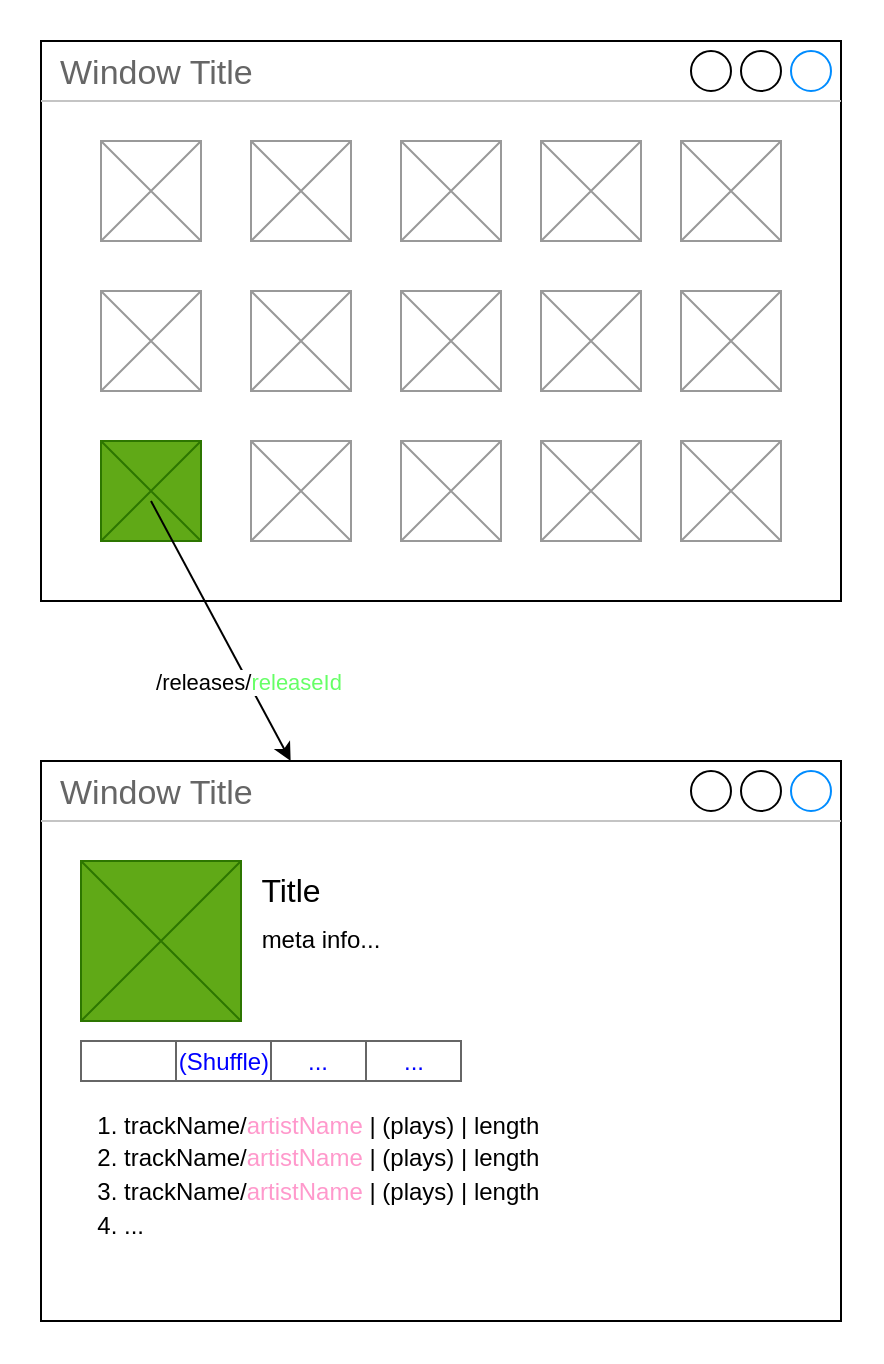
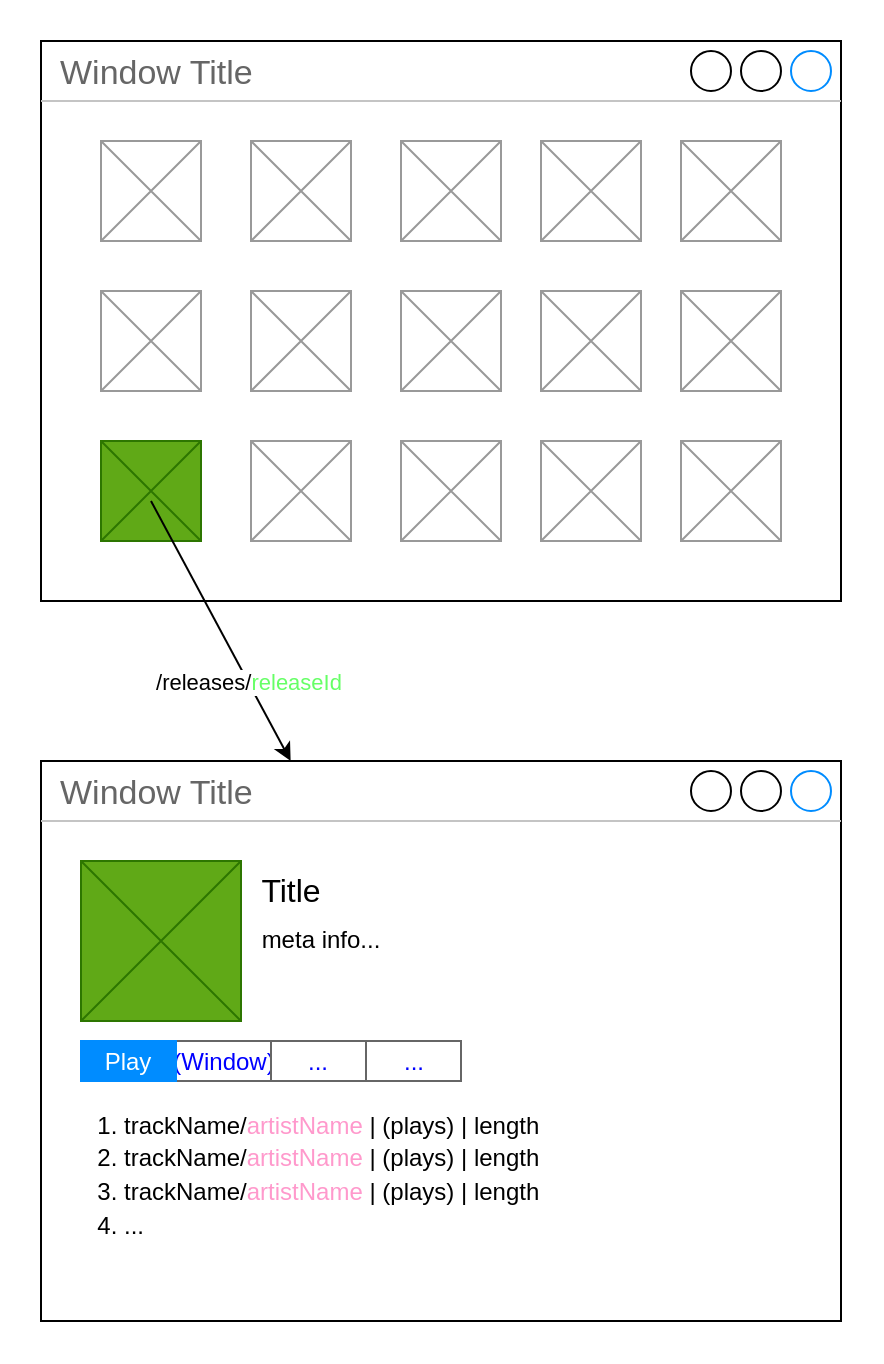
node "Play": added
node "(Shuffle)": label "(Shuffle)" -> "(Window)"
